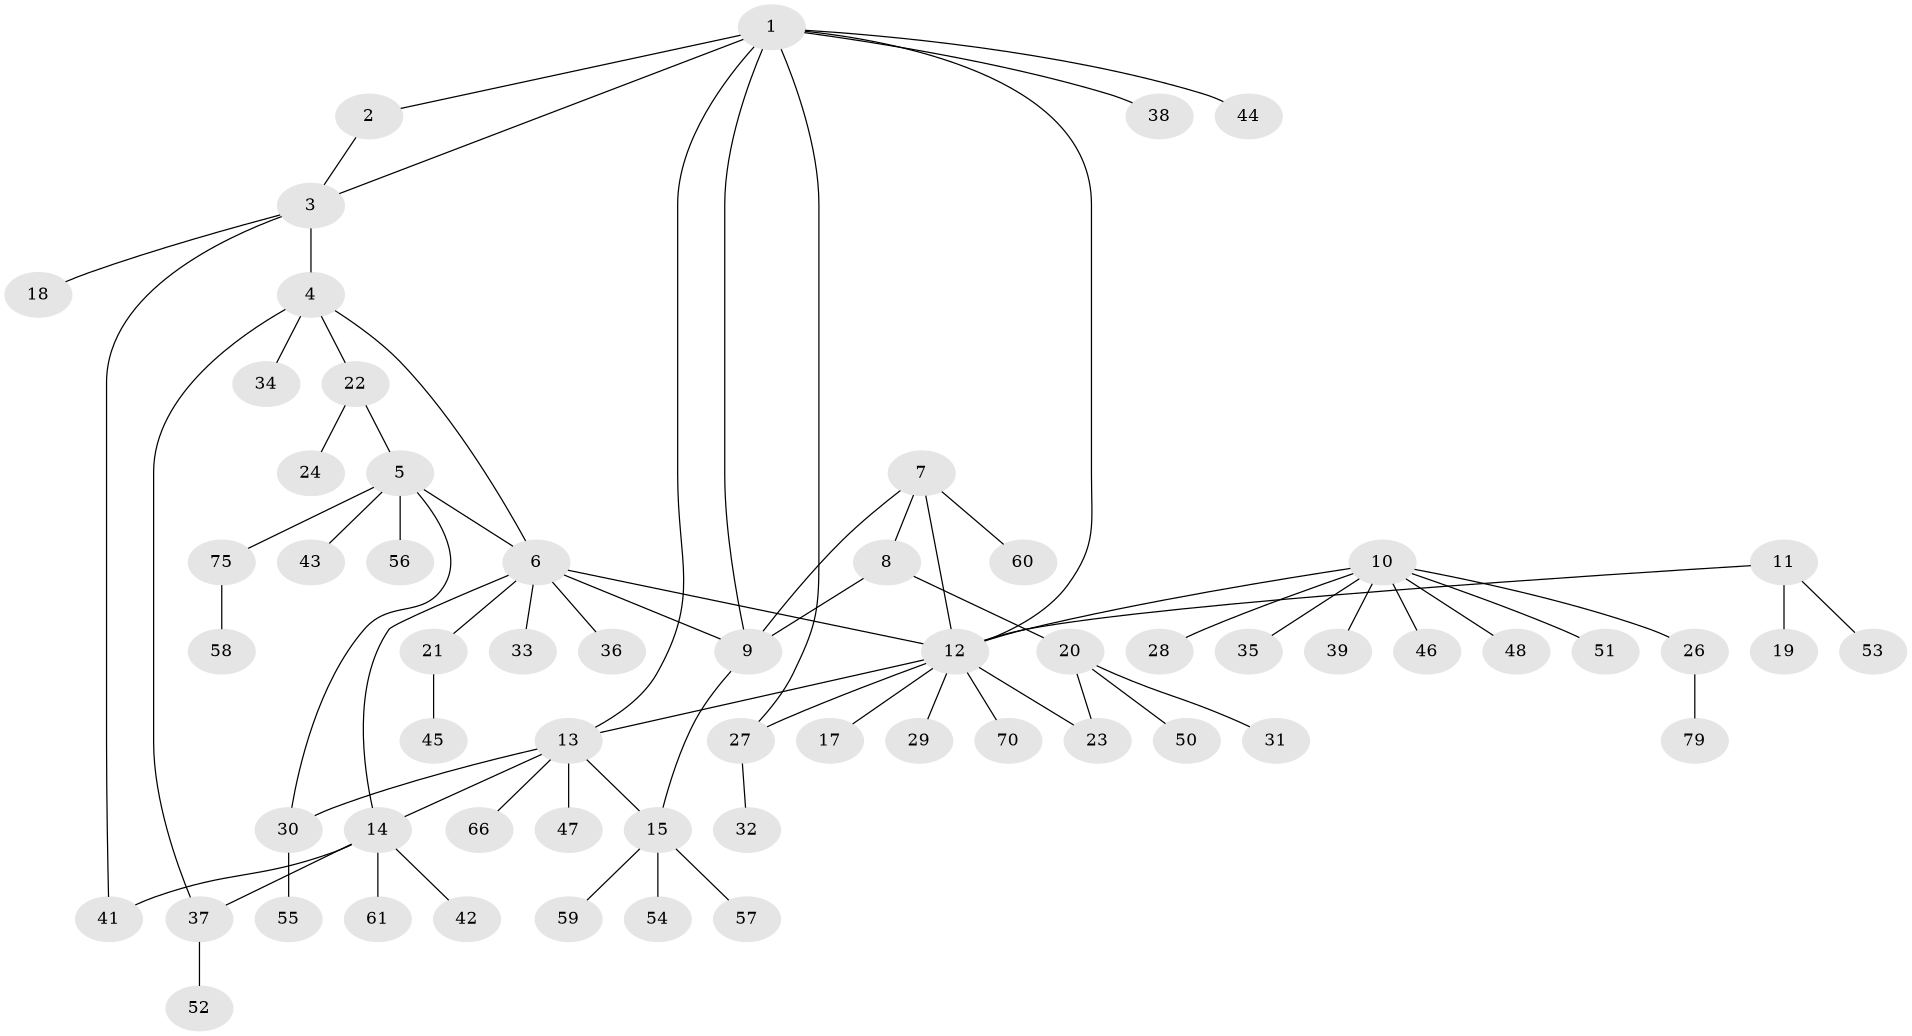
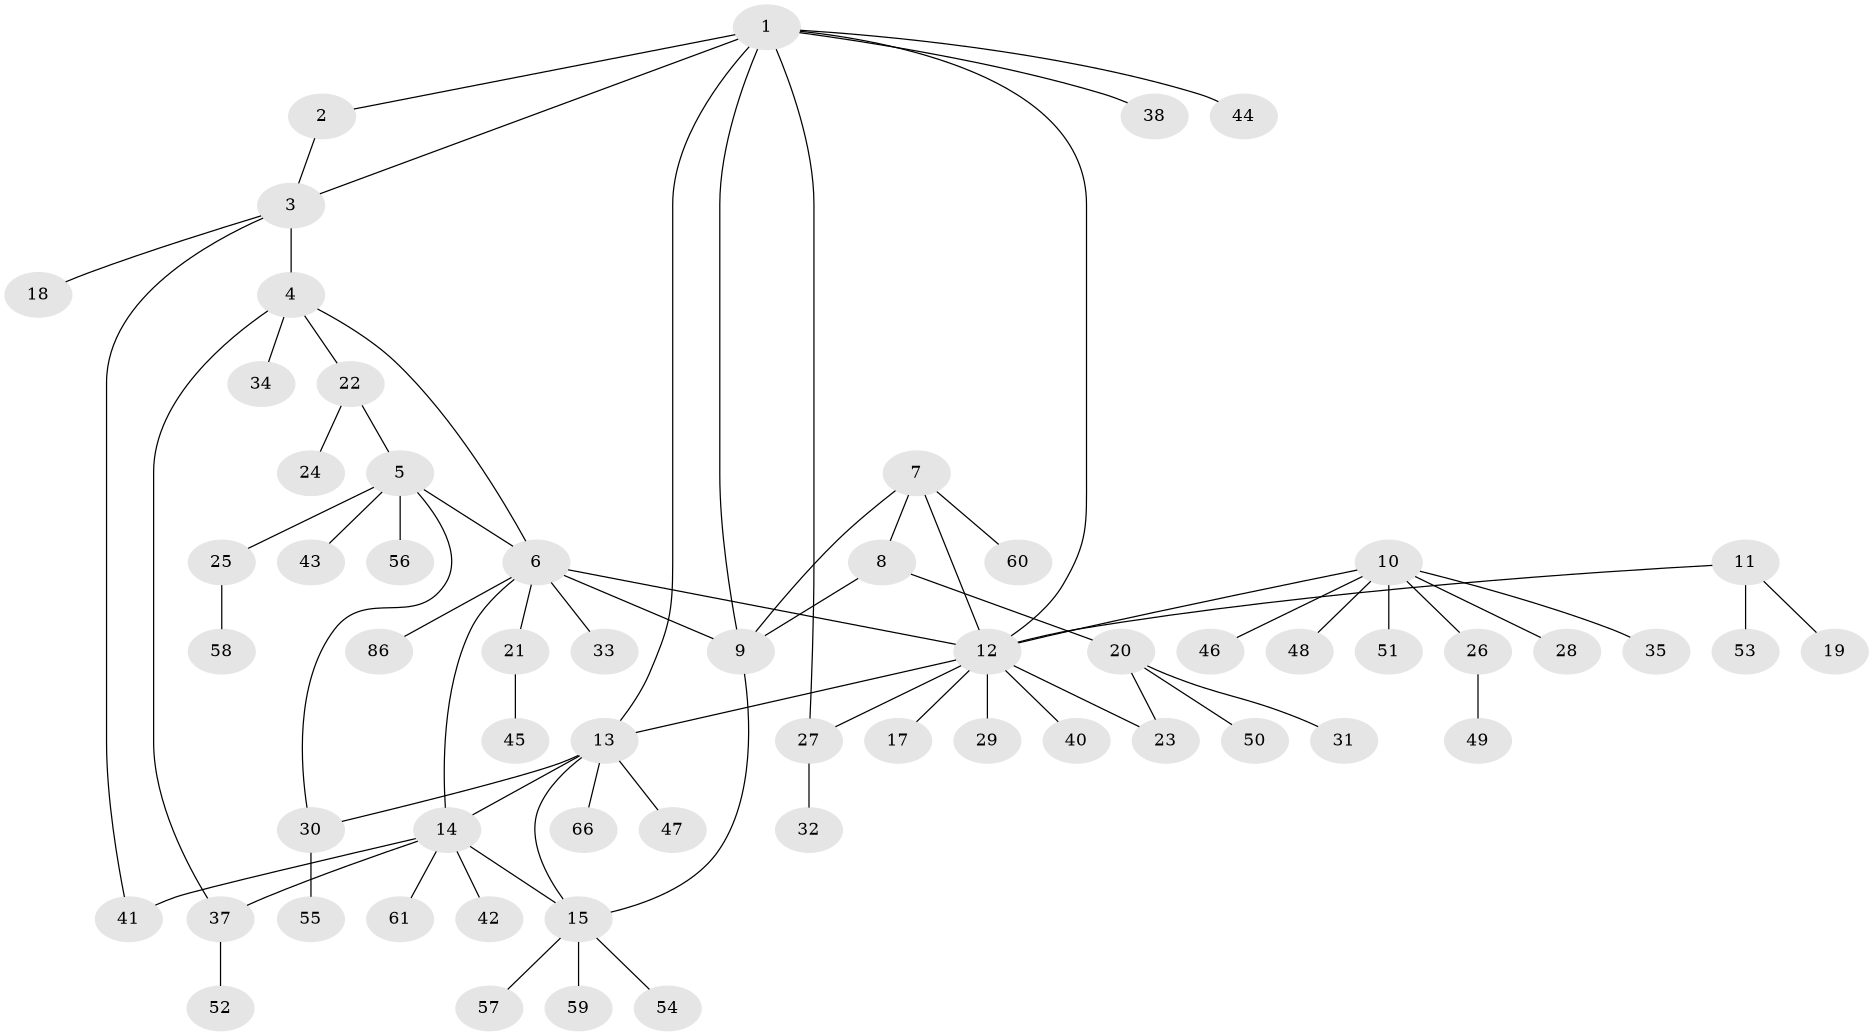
node "75": label "75" -> "25"
node "36": label "36" -> "86"
node "39": removed
node "70": label "70" -> "40"
node "79": label "79" -> "49"
edge "14" -- "15": added
